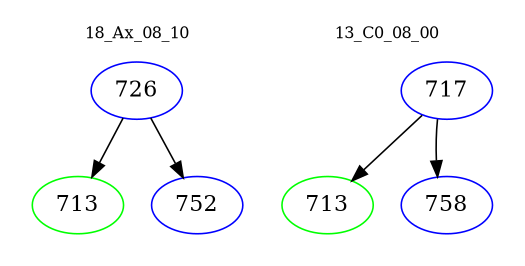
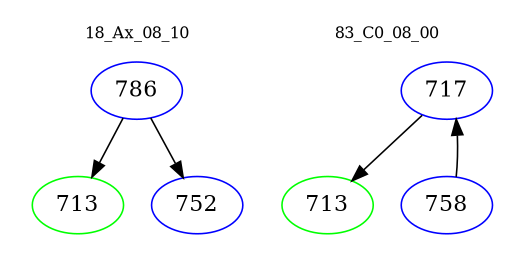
cluster "13_C0_08_00": label "13_C0_08_00" -> "83_C0_08_00"
node "726": label "726" -> "786"
edge "717" -> "758": reversed
